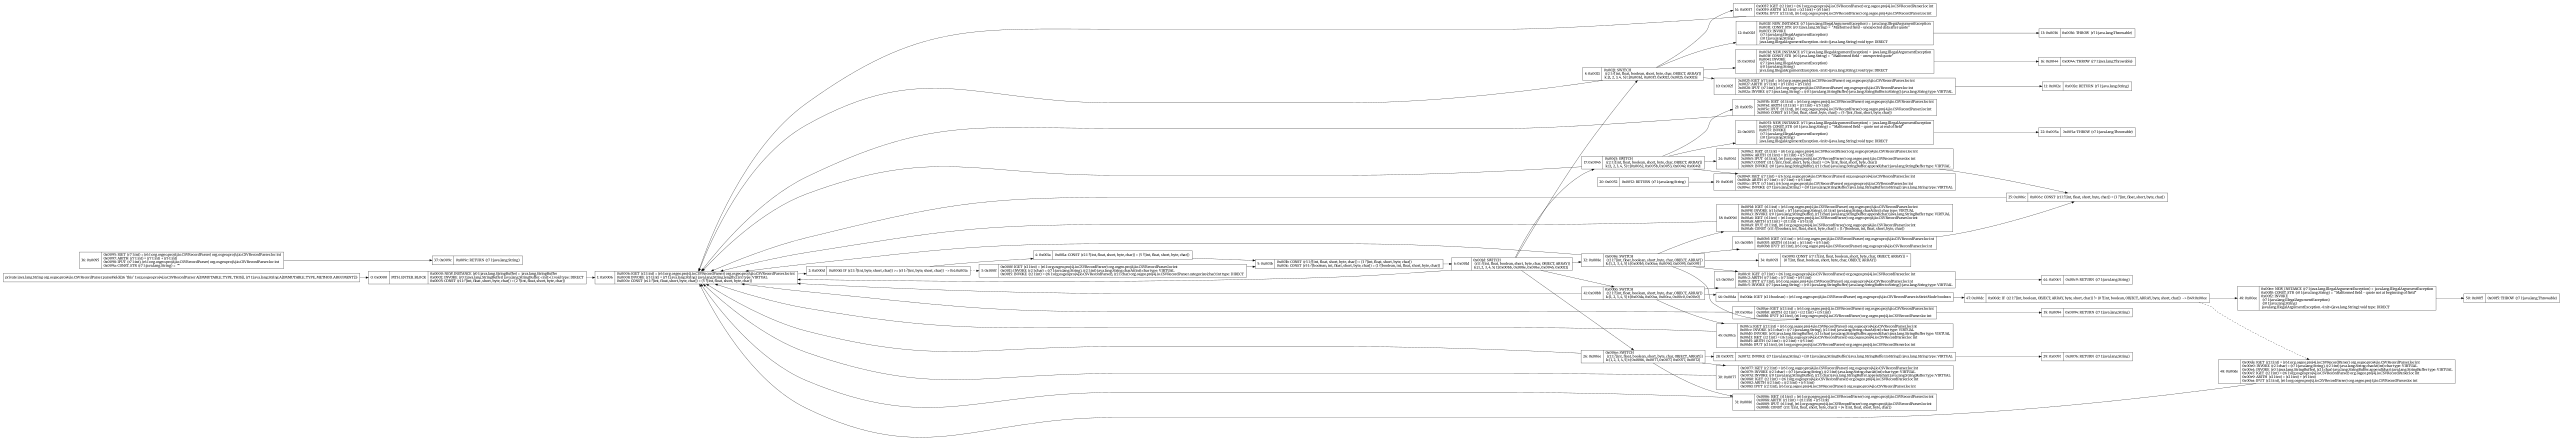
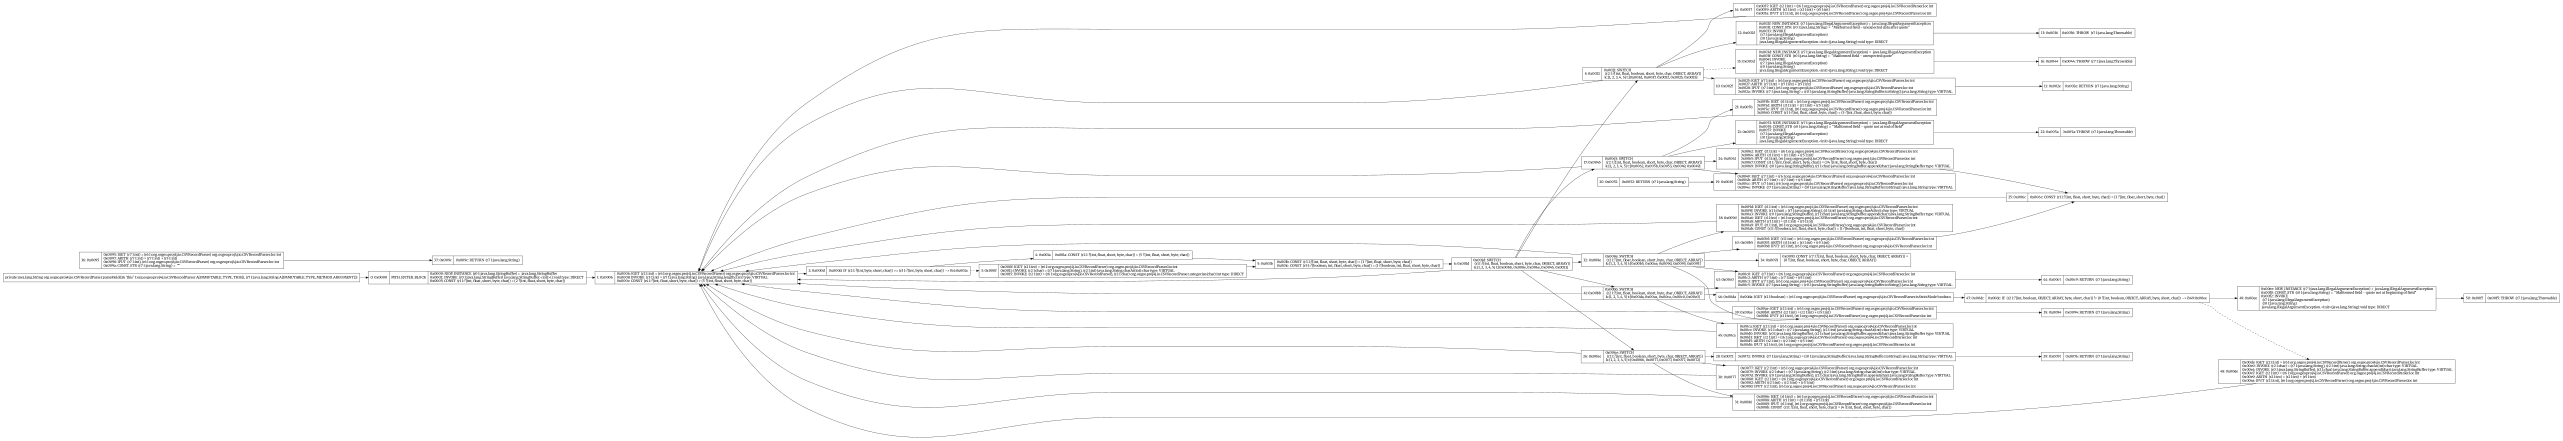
edge "8: 0x0021" -> "15: 0x003d": style solid -> dashed
